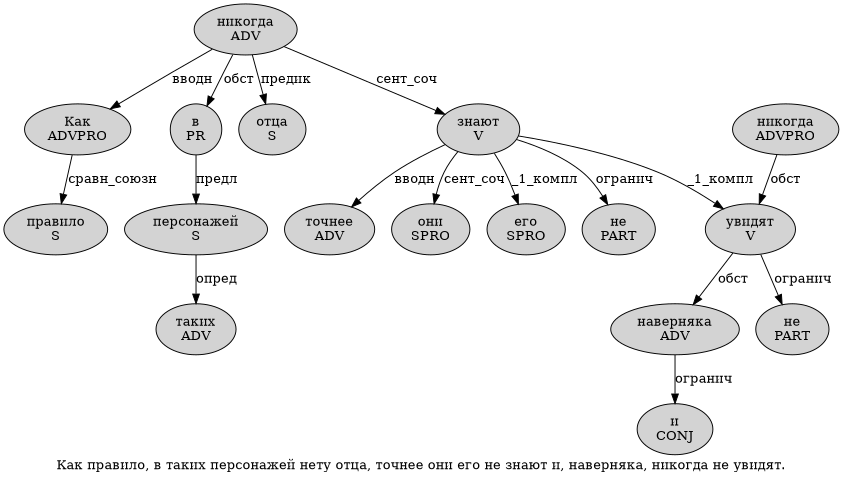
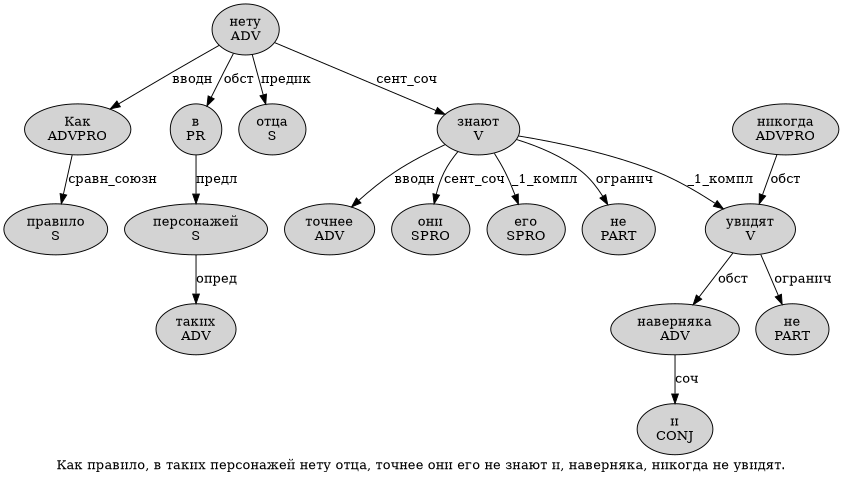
node "никогда ADV": label "никогда ADV" -> "нету ADV"
edge "наверняка ADV" -> "и CONJ": label "огранич" -> "соч"
